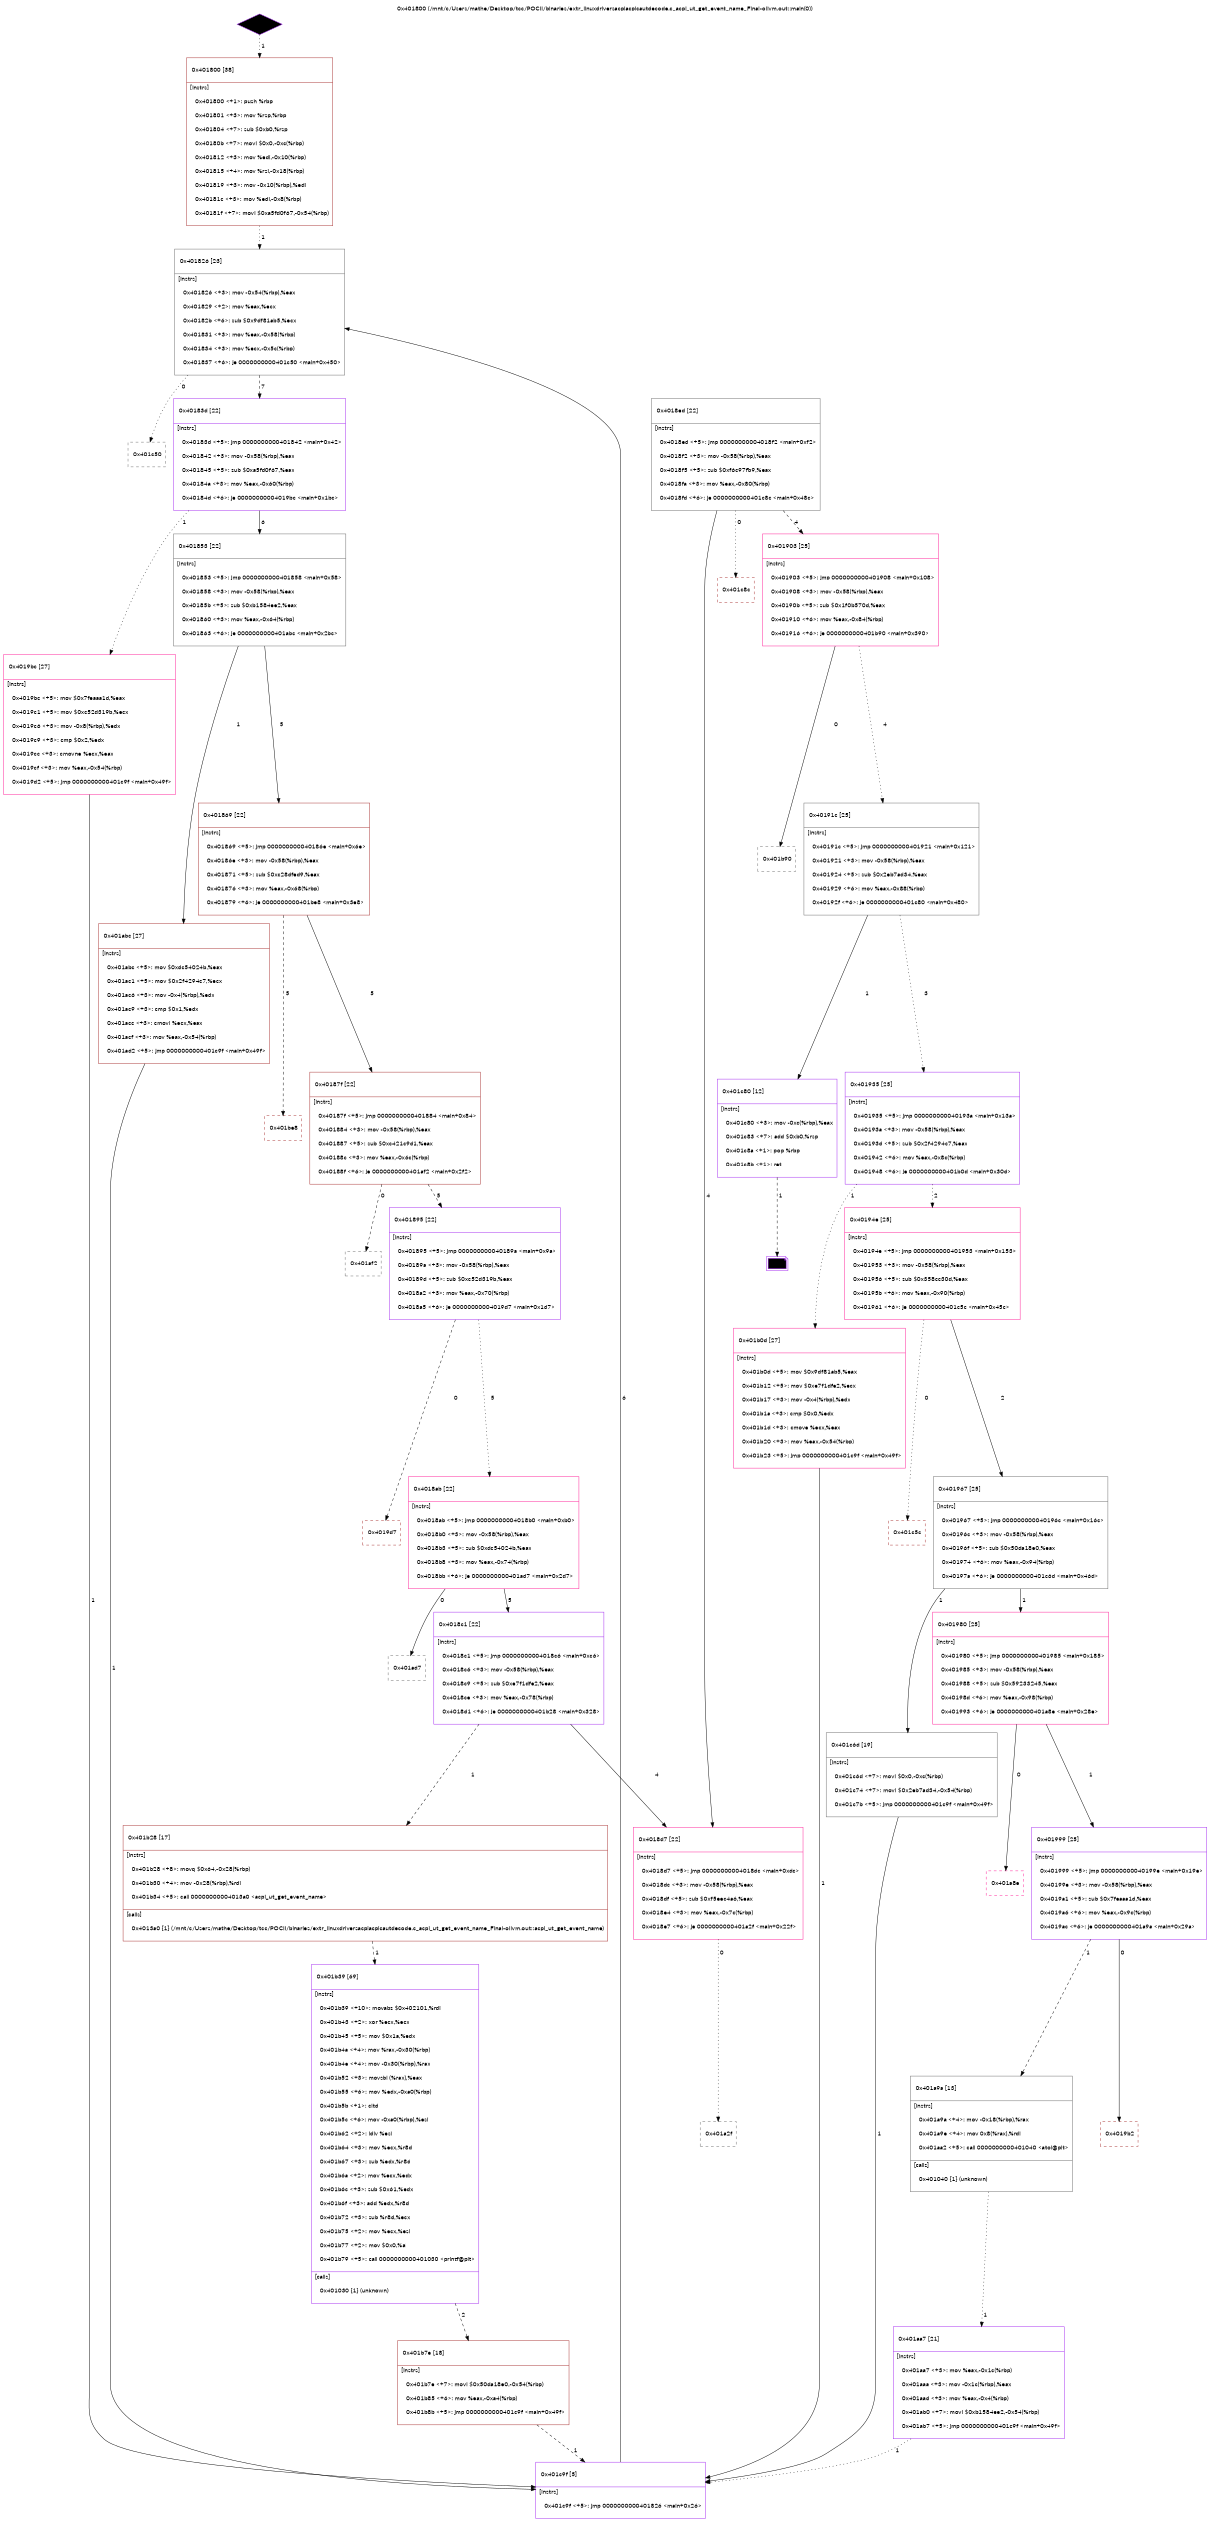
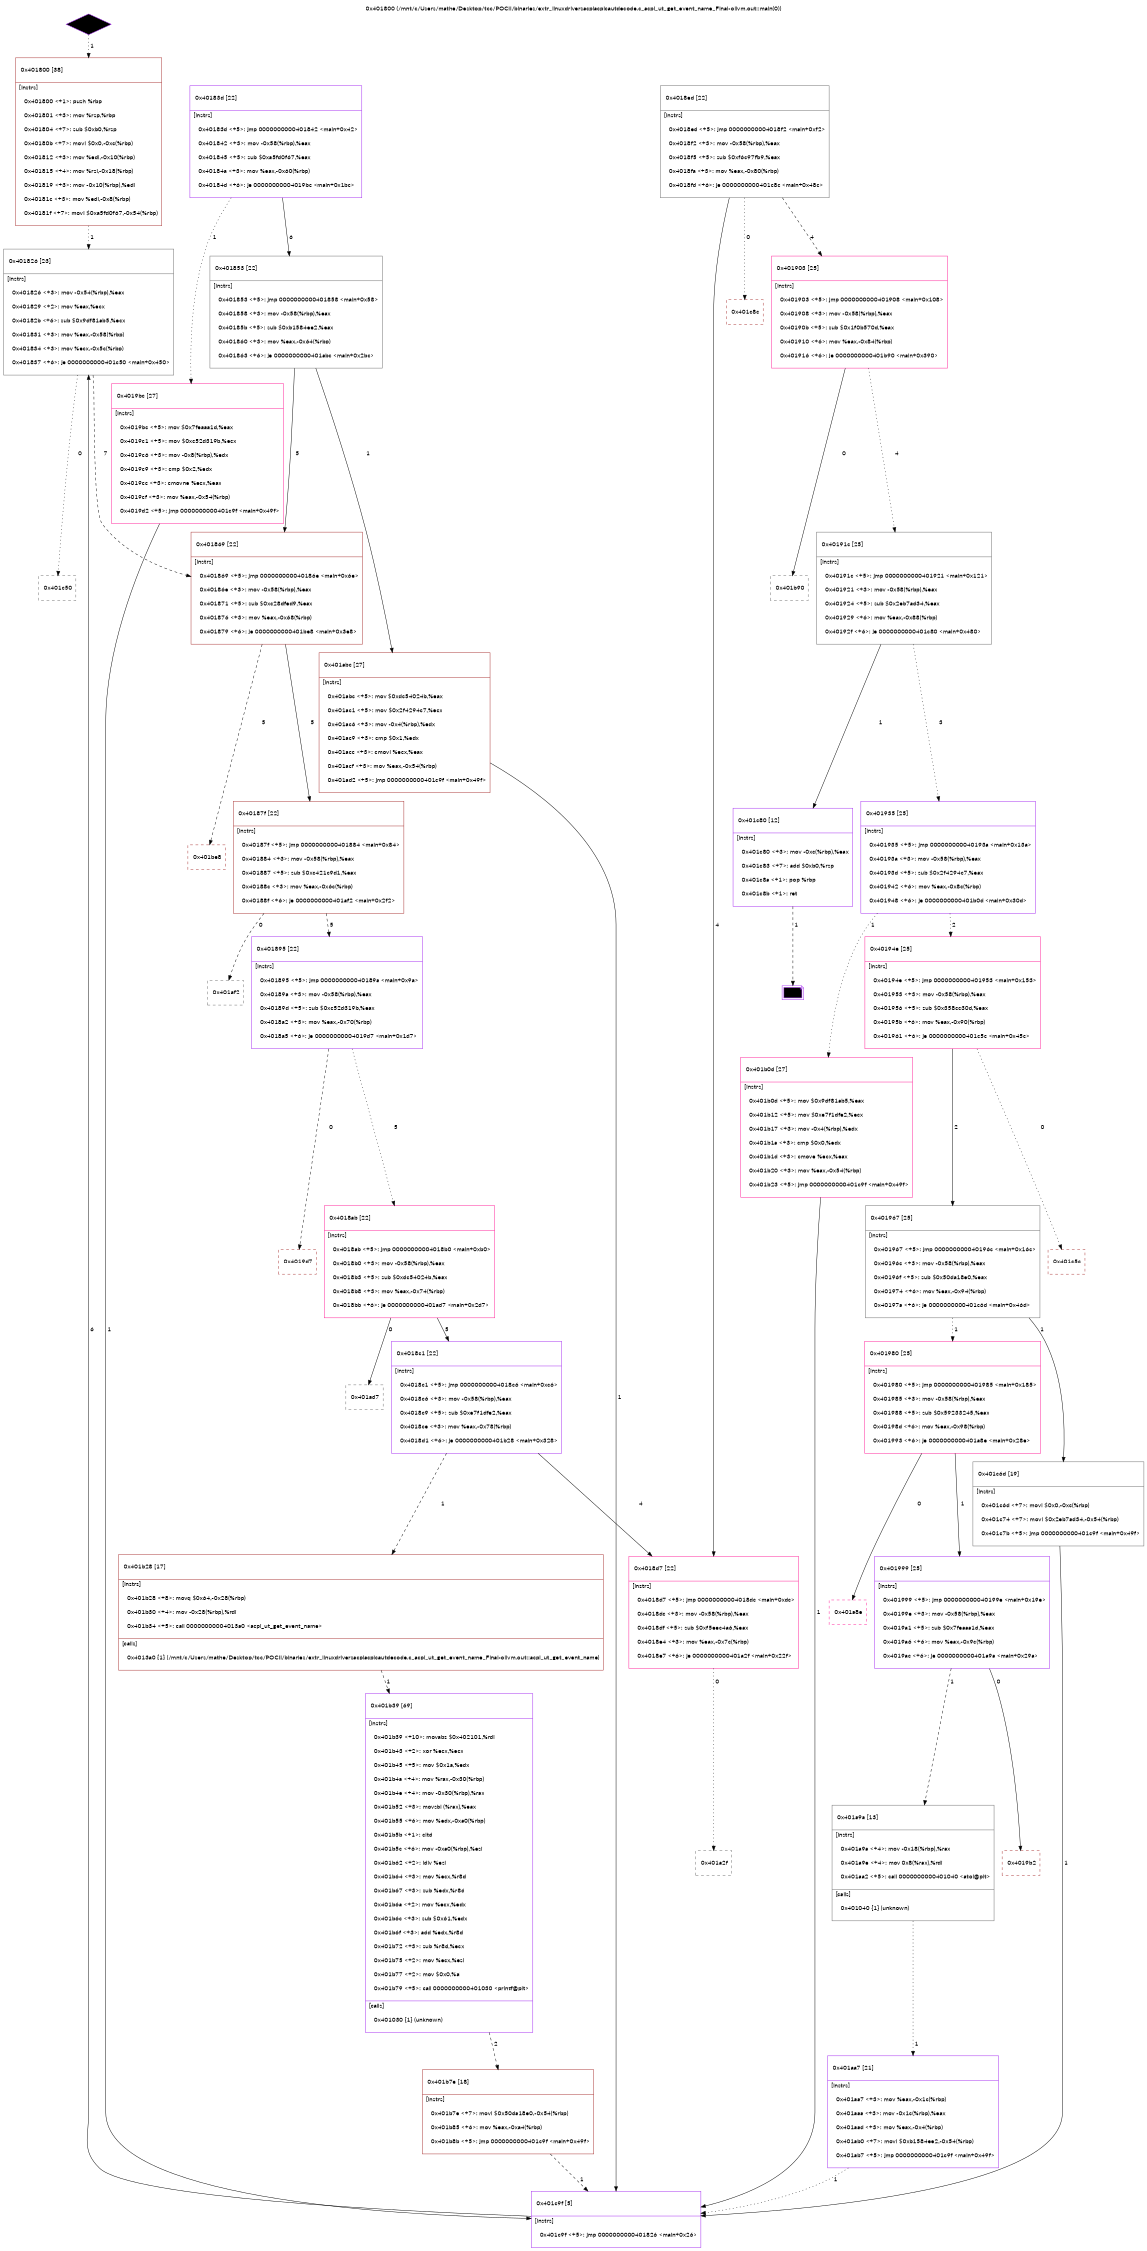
edge "0x401826 [23]" -> "0x40183d [22]": now "0x401826 [23]" -> "0x401869 [22]"
edge "0x401967 [25]" -> "0x401980 [25]": style solid -> dotted
